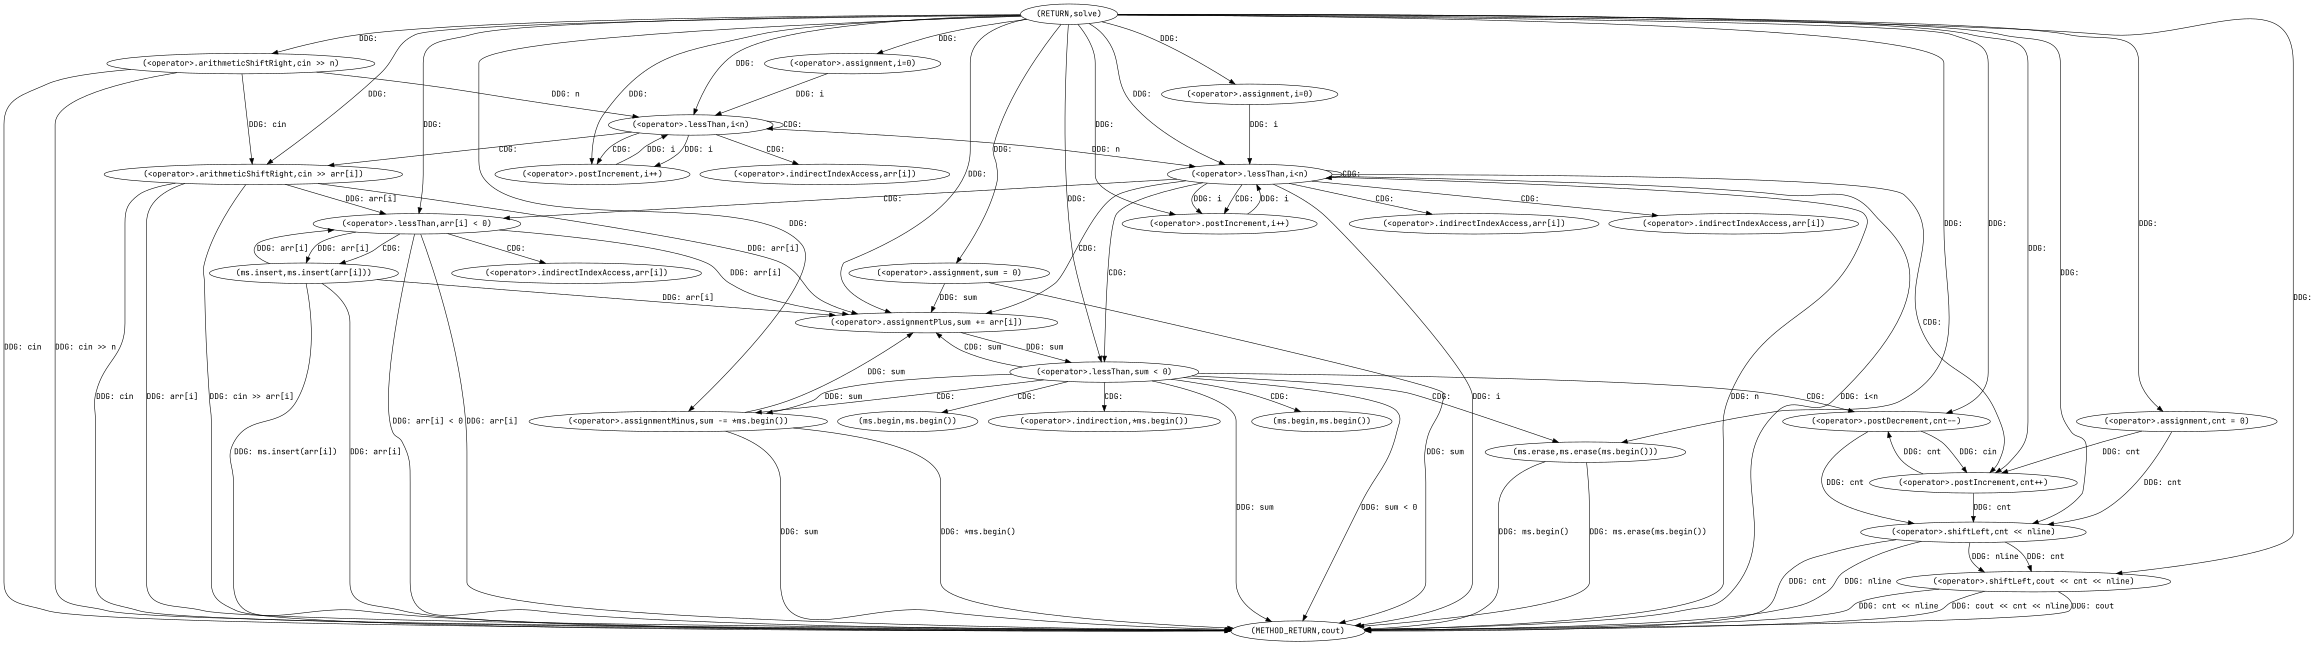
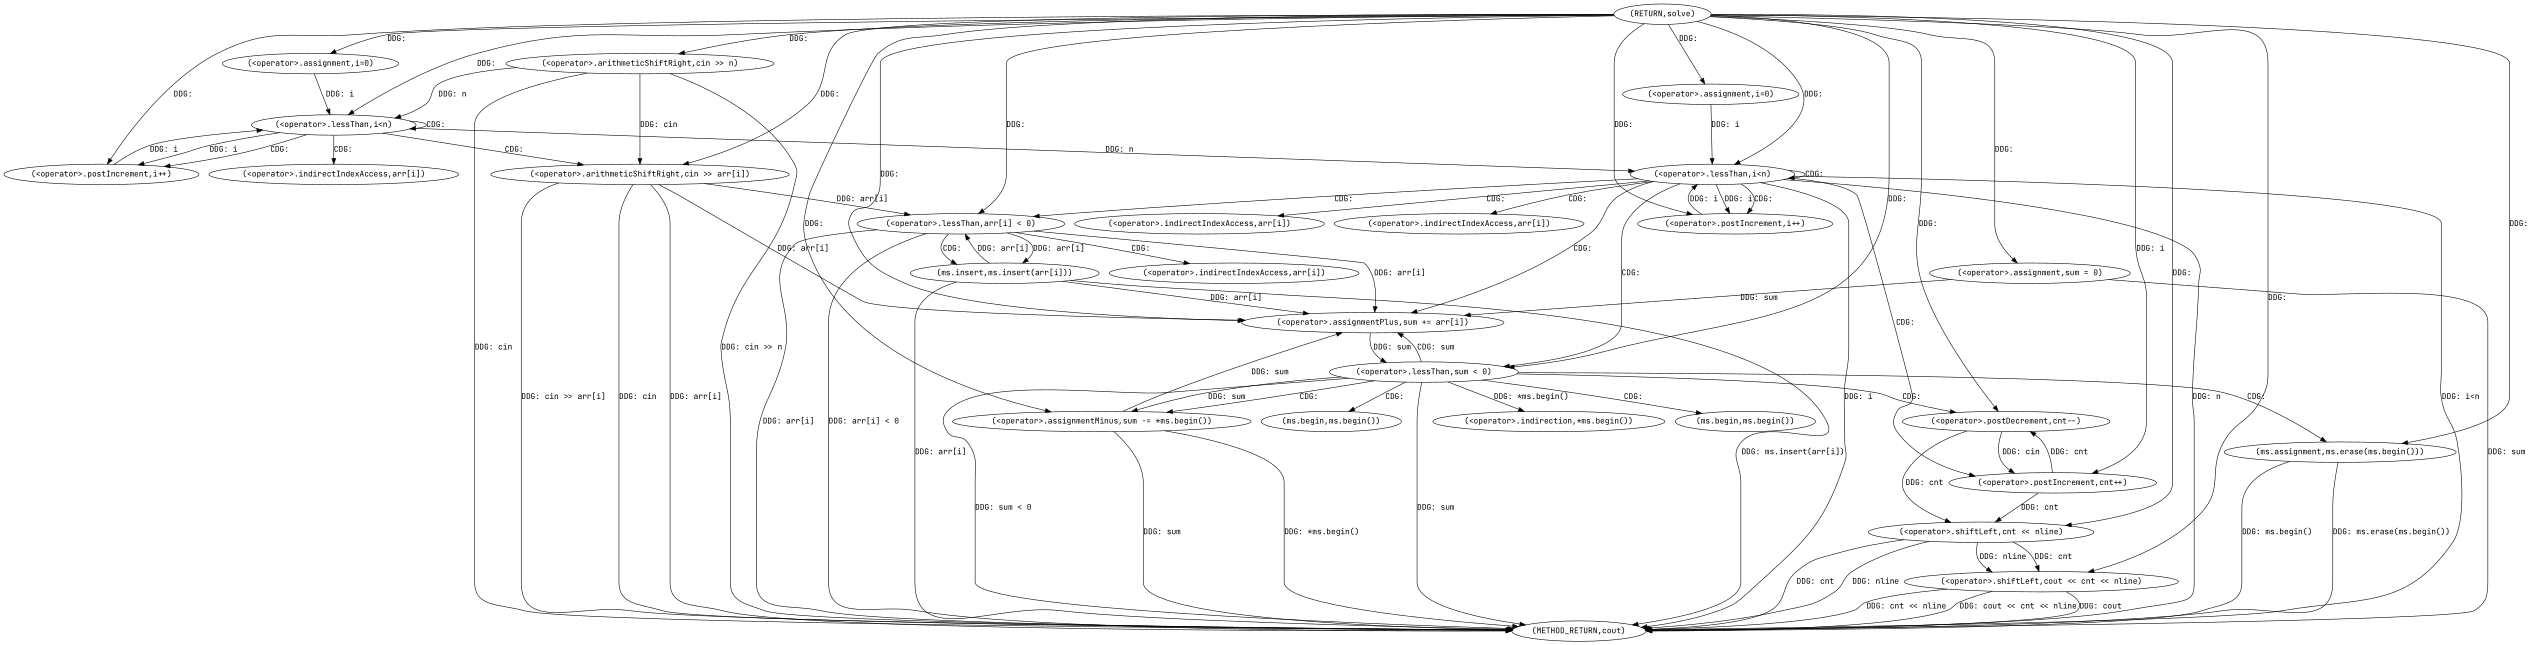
edge "(RETURN,solve)" -> "(<operator>.postIncrement,cnt++)": label "DDG: " -> "DDG: i"
edge "(<operator>.lessThan,sum < 0)" -> "(<operator>.indirection,*ms.begin())": label "CDG: " -> "DDG: *ms.begin()"
node "(<operator>.assignment,cnt = 0)": removed
node "(ms.erase,ms.erase(ms.begin()))": label "(ms.erase,ms.erase(ms.begin()))" -> "(ms.assignment,ms.erase(ms.begin()))"
